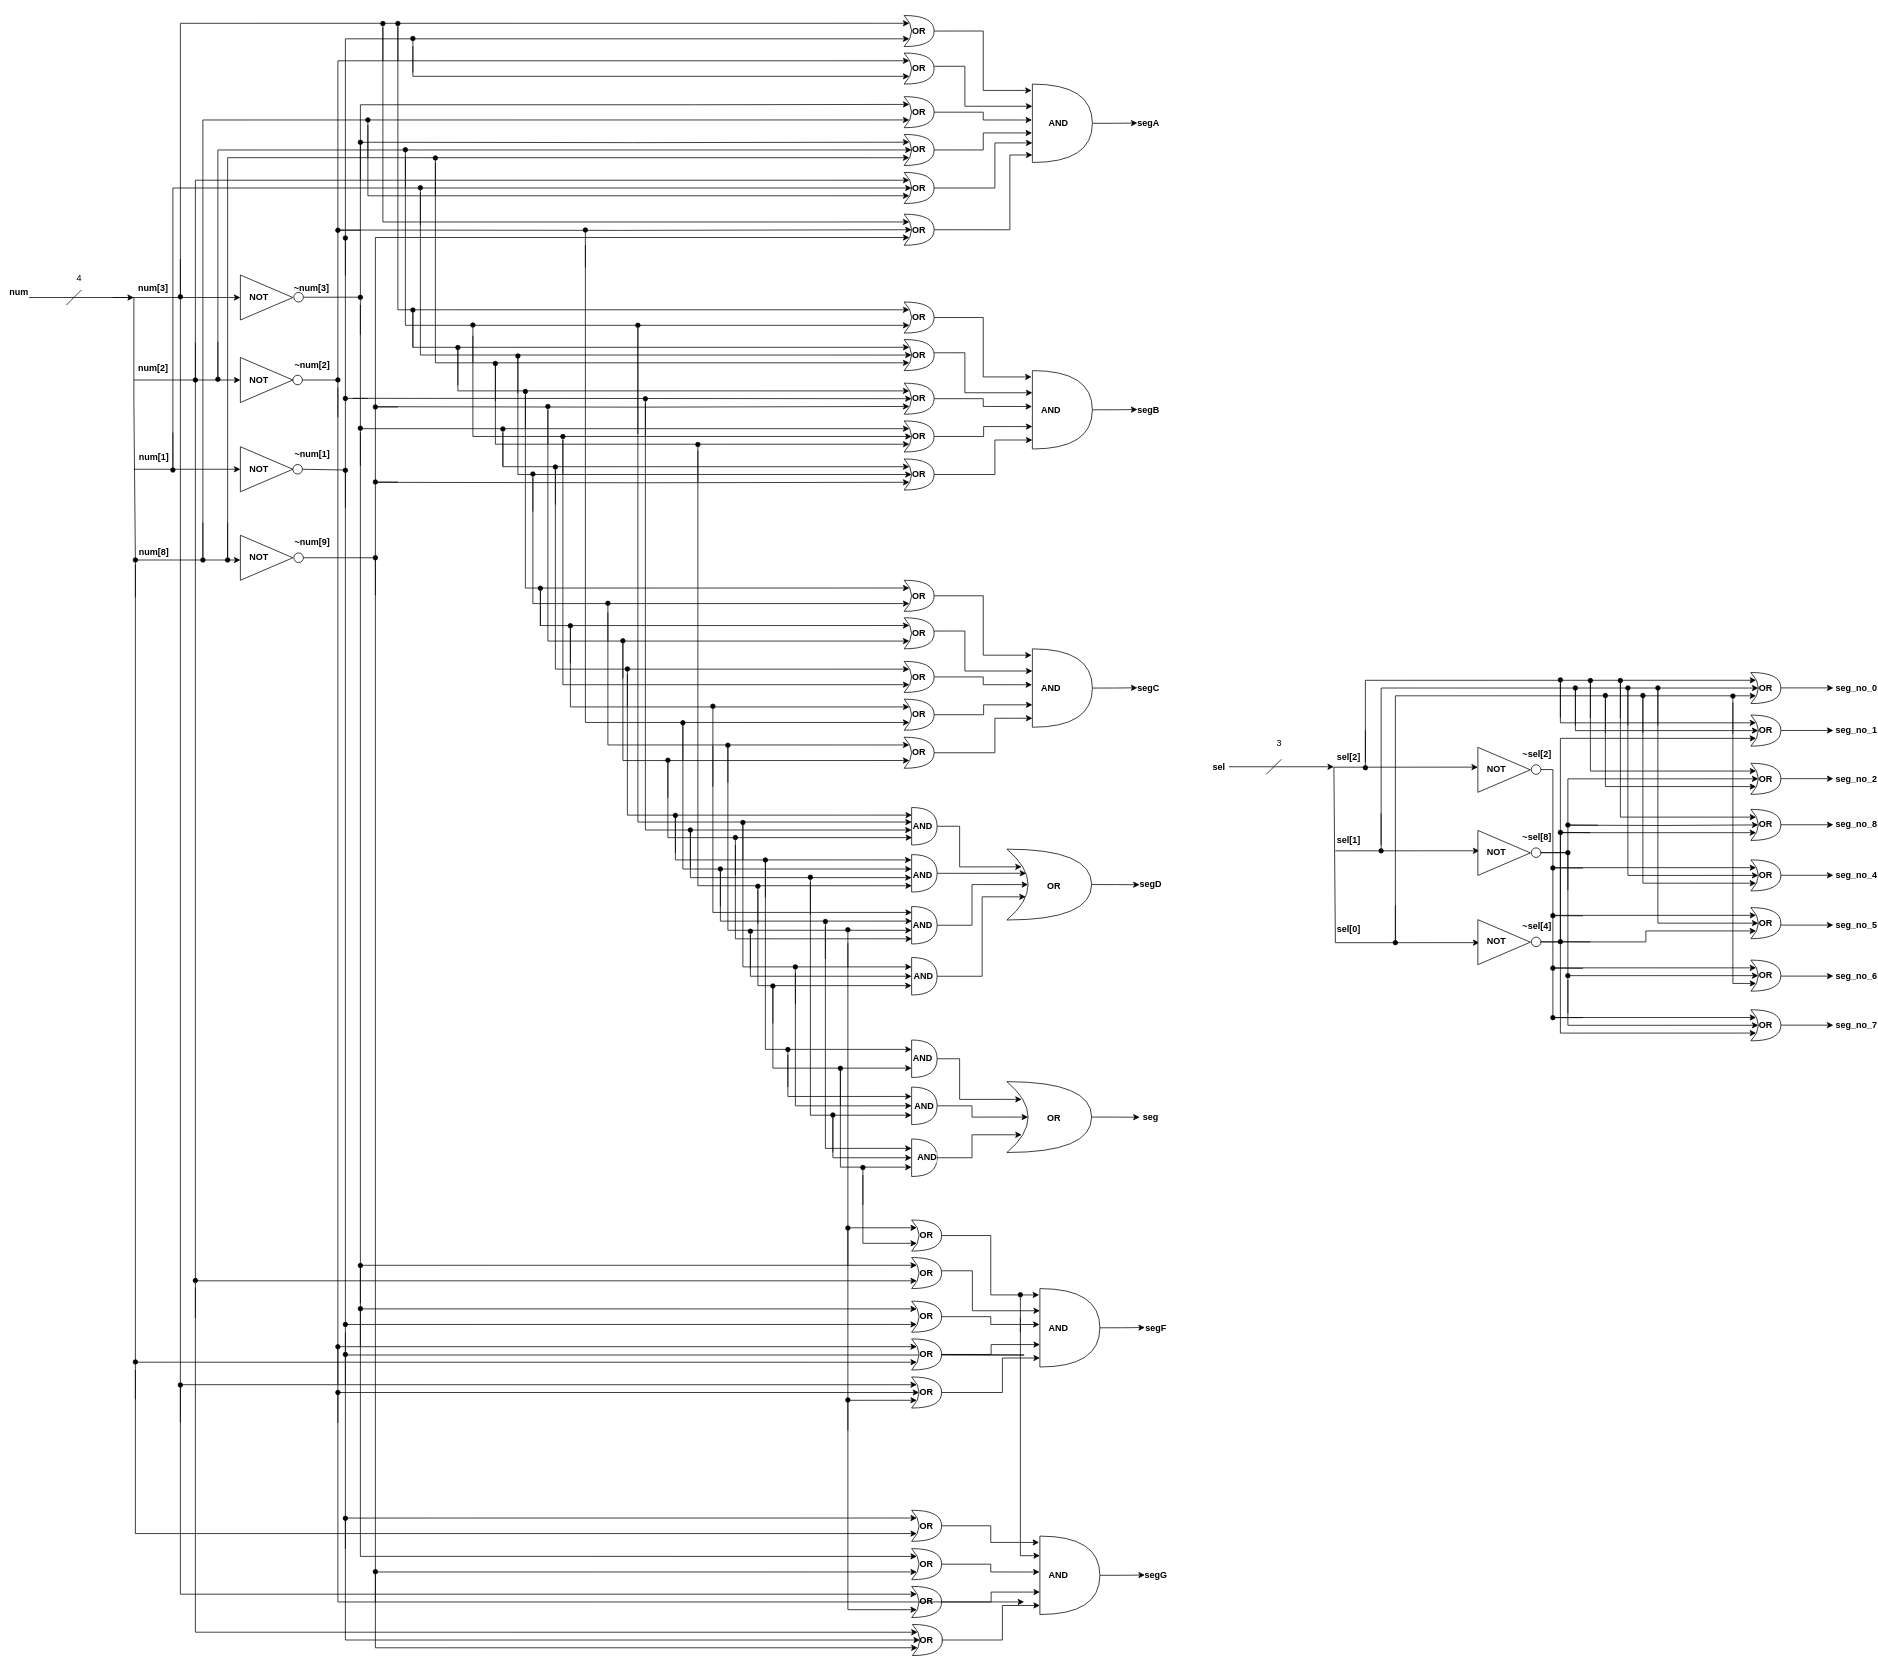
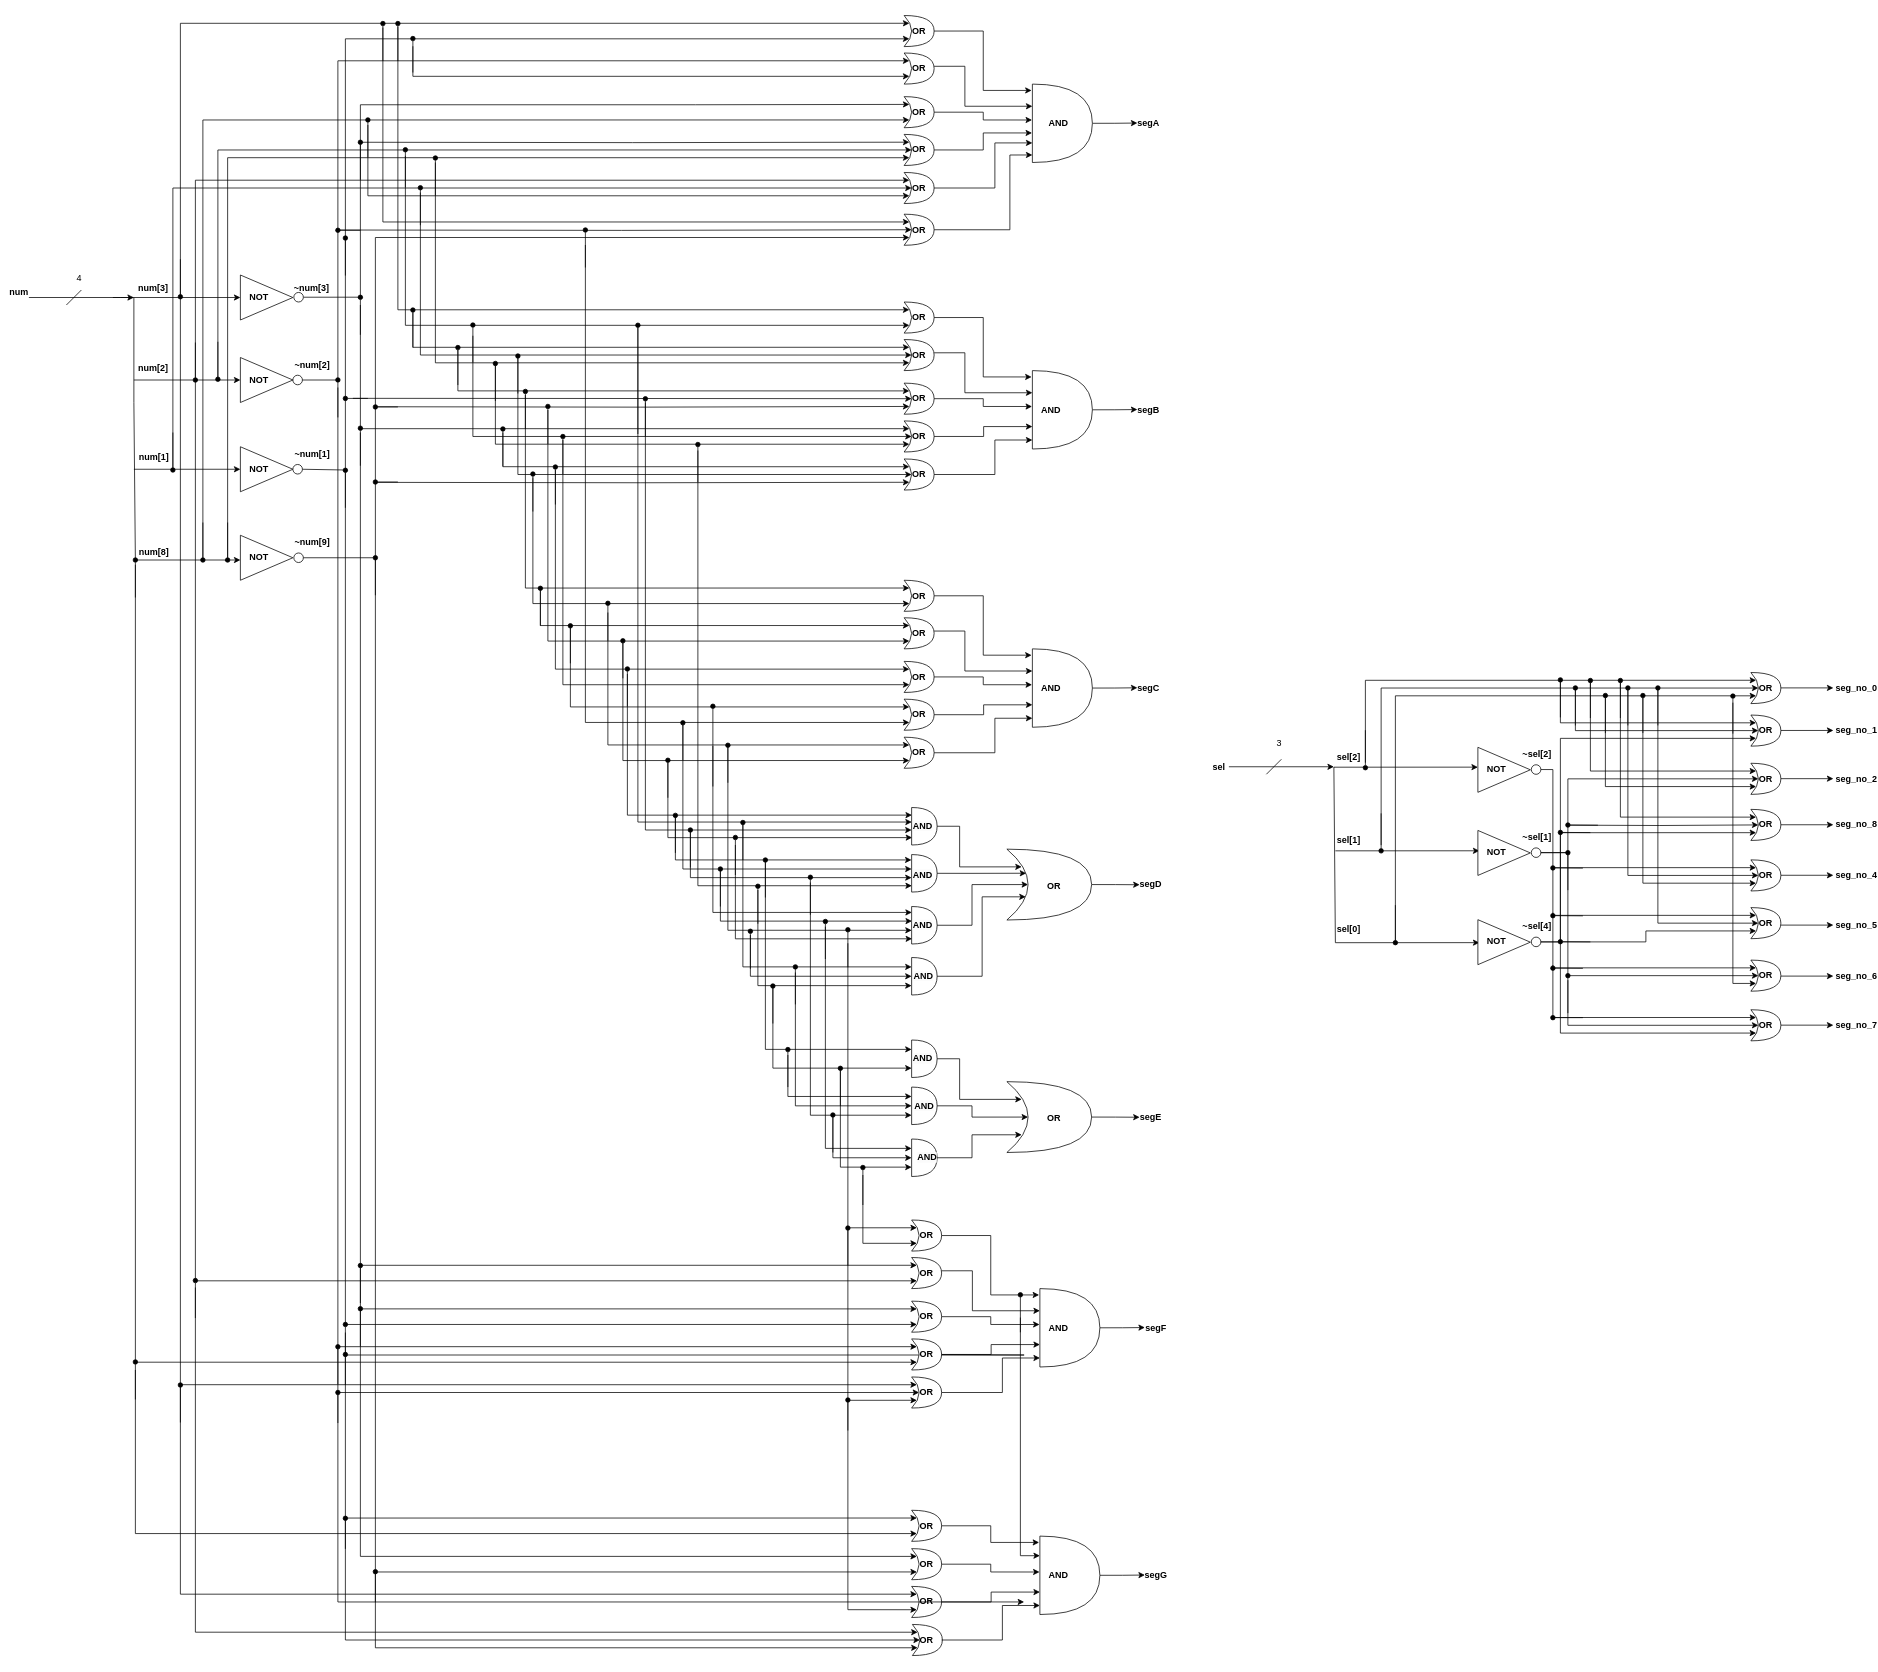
node "~sel[8]": label "~sel[8]" -> "~sel[1]"
node "seg": label "seg" -> "segE"
